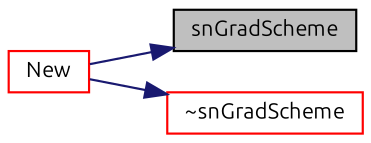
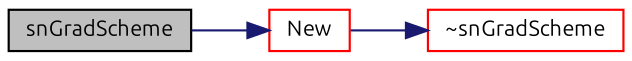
edge "New" -> "snGradScheme": reversed
